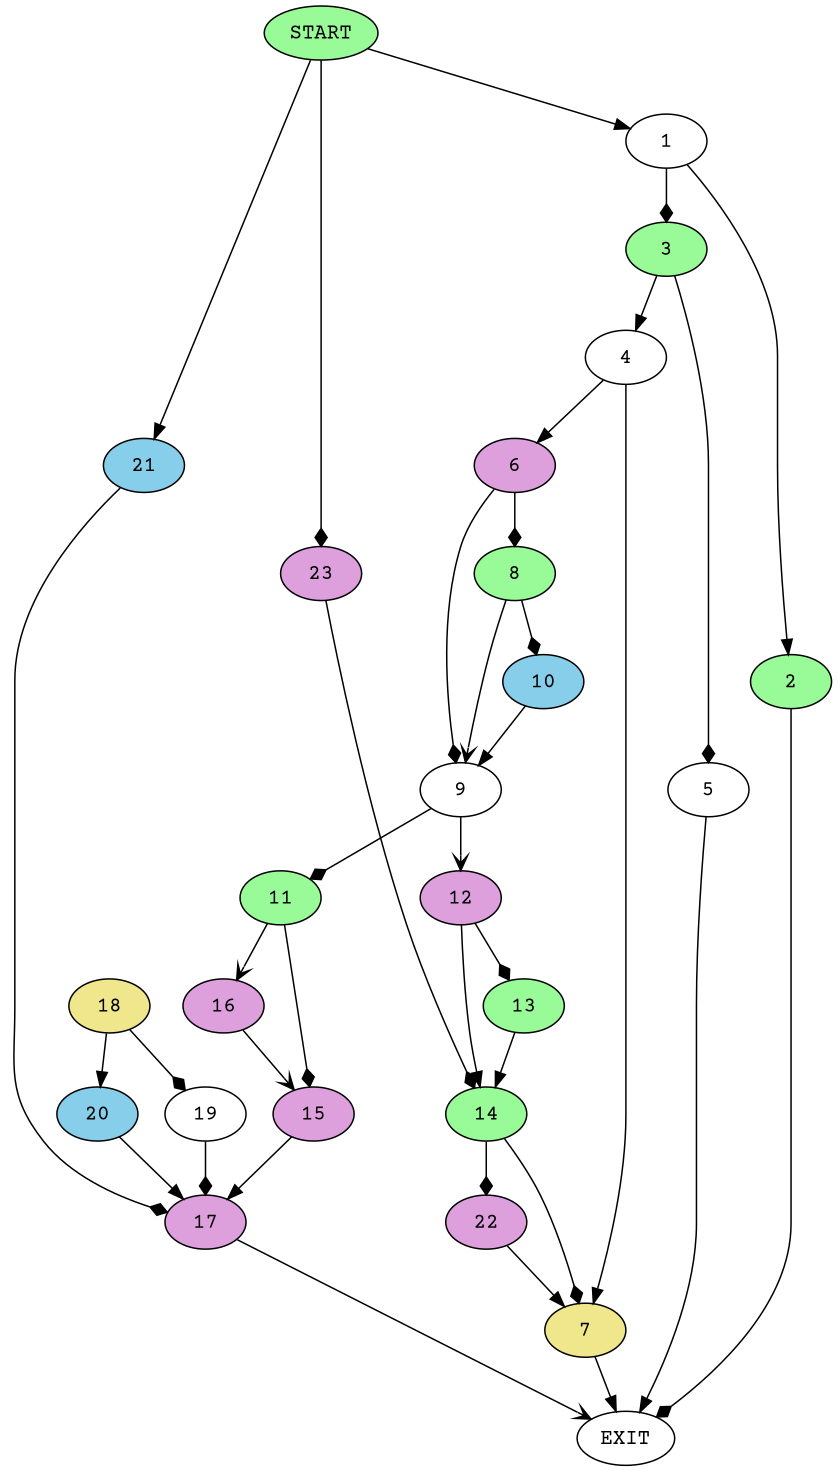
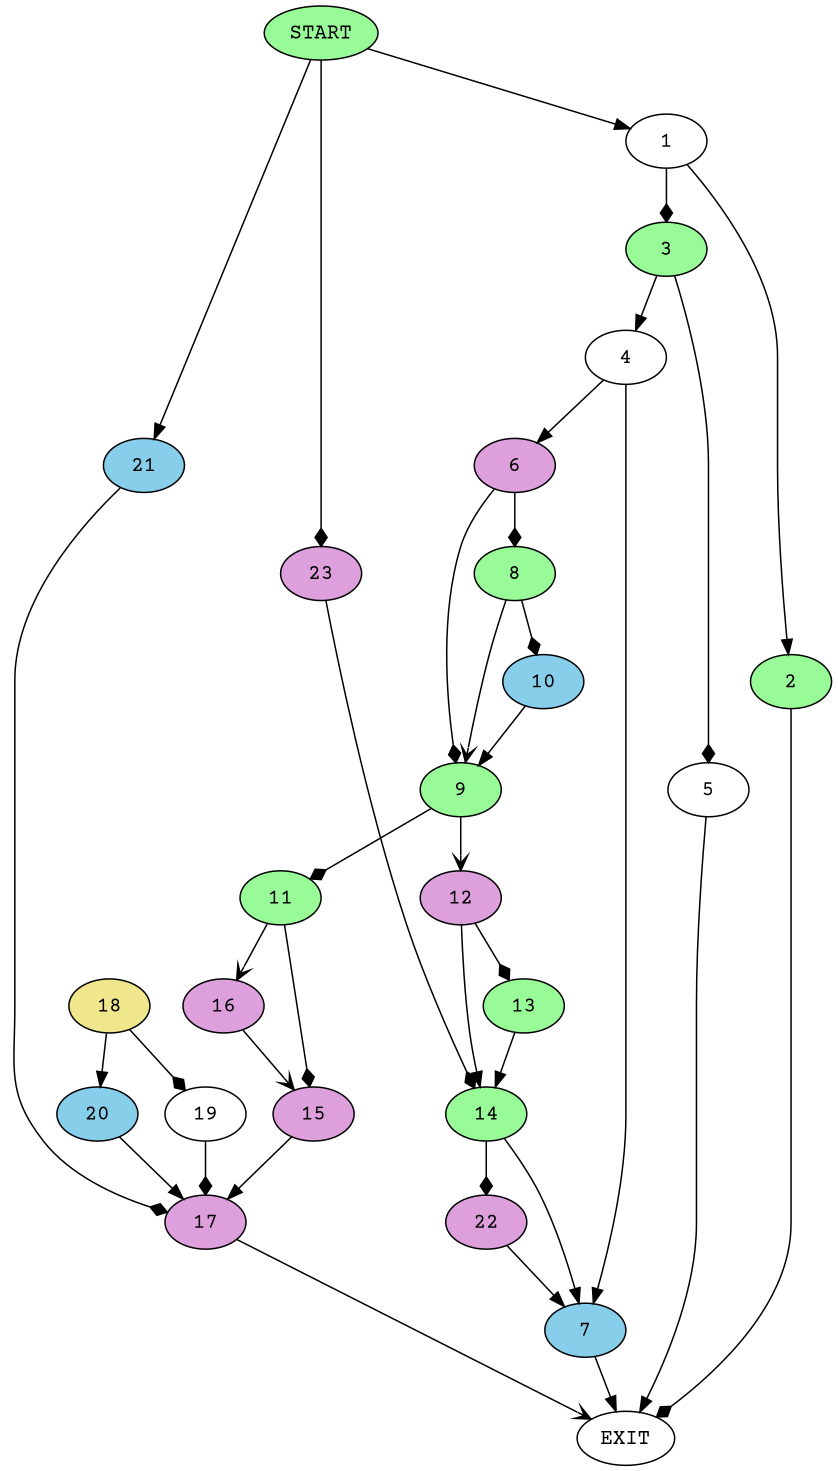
node "9": fillcolor white -> palegreen
edge "14" -> "7": arrowhead diamond -> normal
node "7": fillcolor khaki -> skyblue
